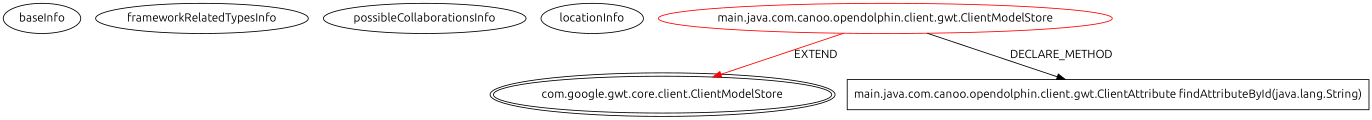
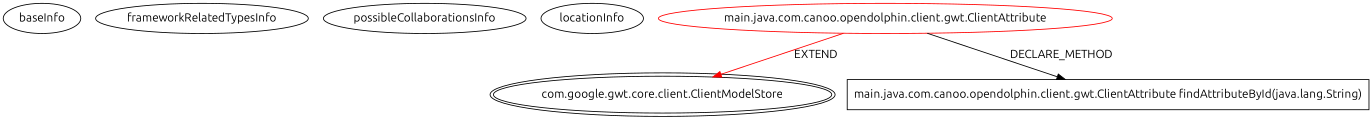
node "main.java.com.canoo.opendolphin.client.gwt.ClientModelStore": label "main.java.com.canoo.opendolphin.client.gwt.ClientModelStore" -> "main.java.com.canoo.opendolphin.client.gwt.ClientAttribute"
